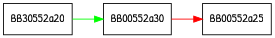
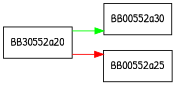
edge "BB00552a30" -> "BB00552a25": now "BB30552a20" -> "BB00552a25"
